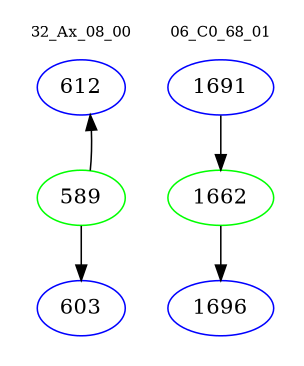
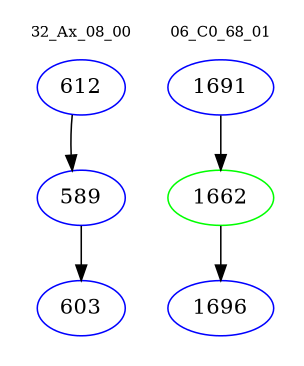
edge "589" -> "612": reversed
node "589": color green -> blue
